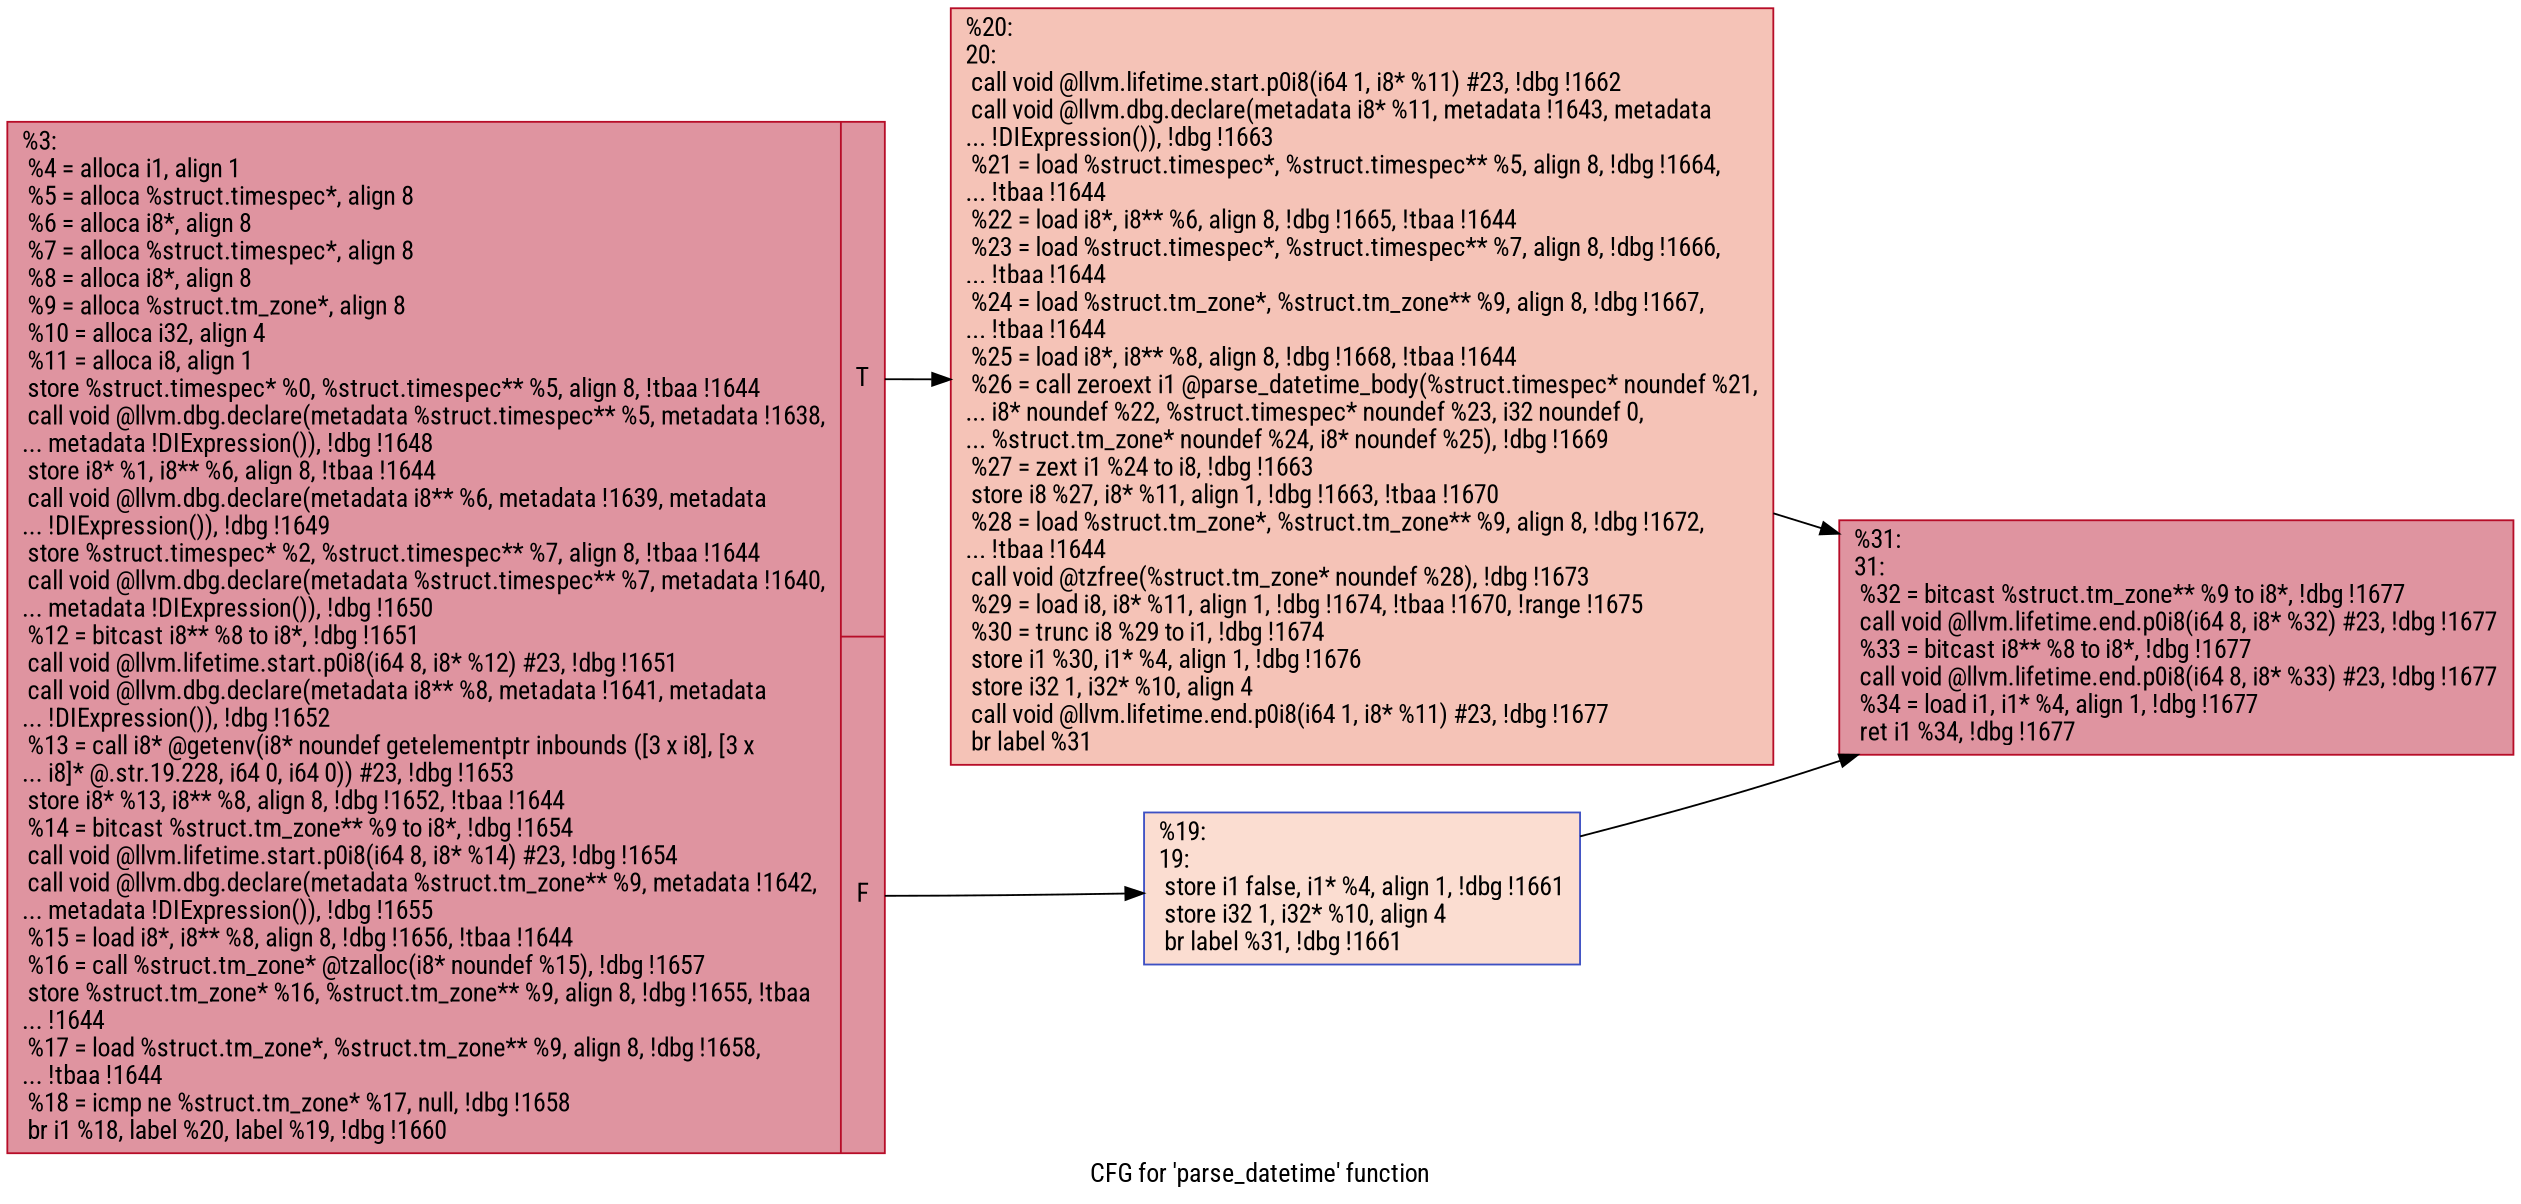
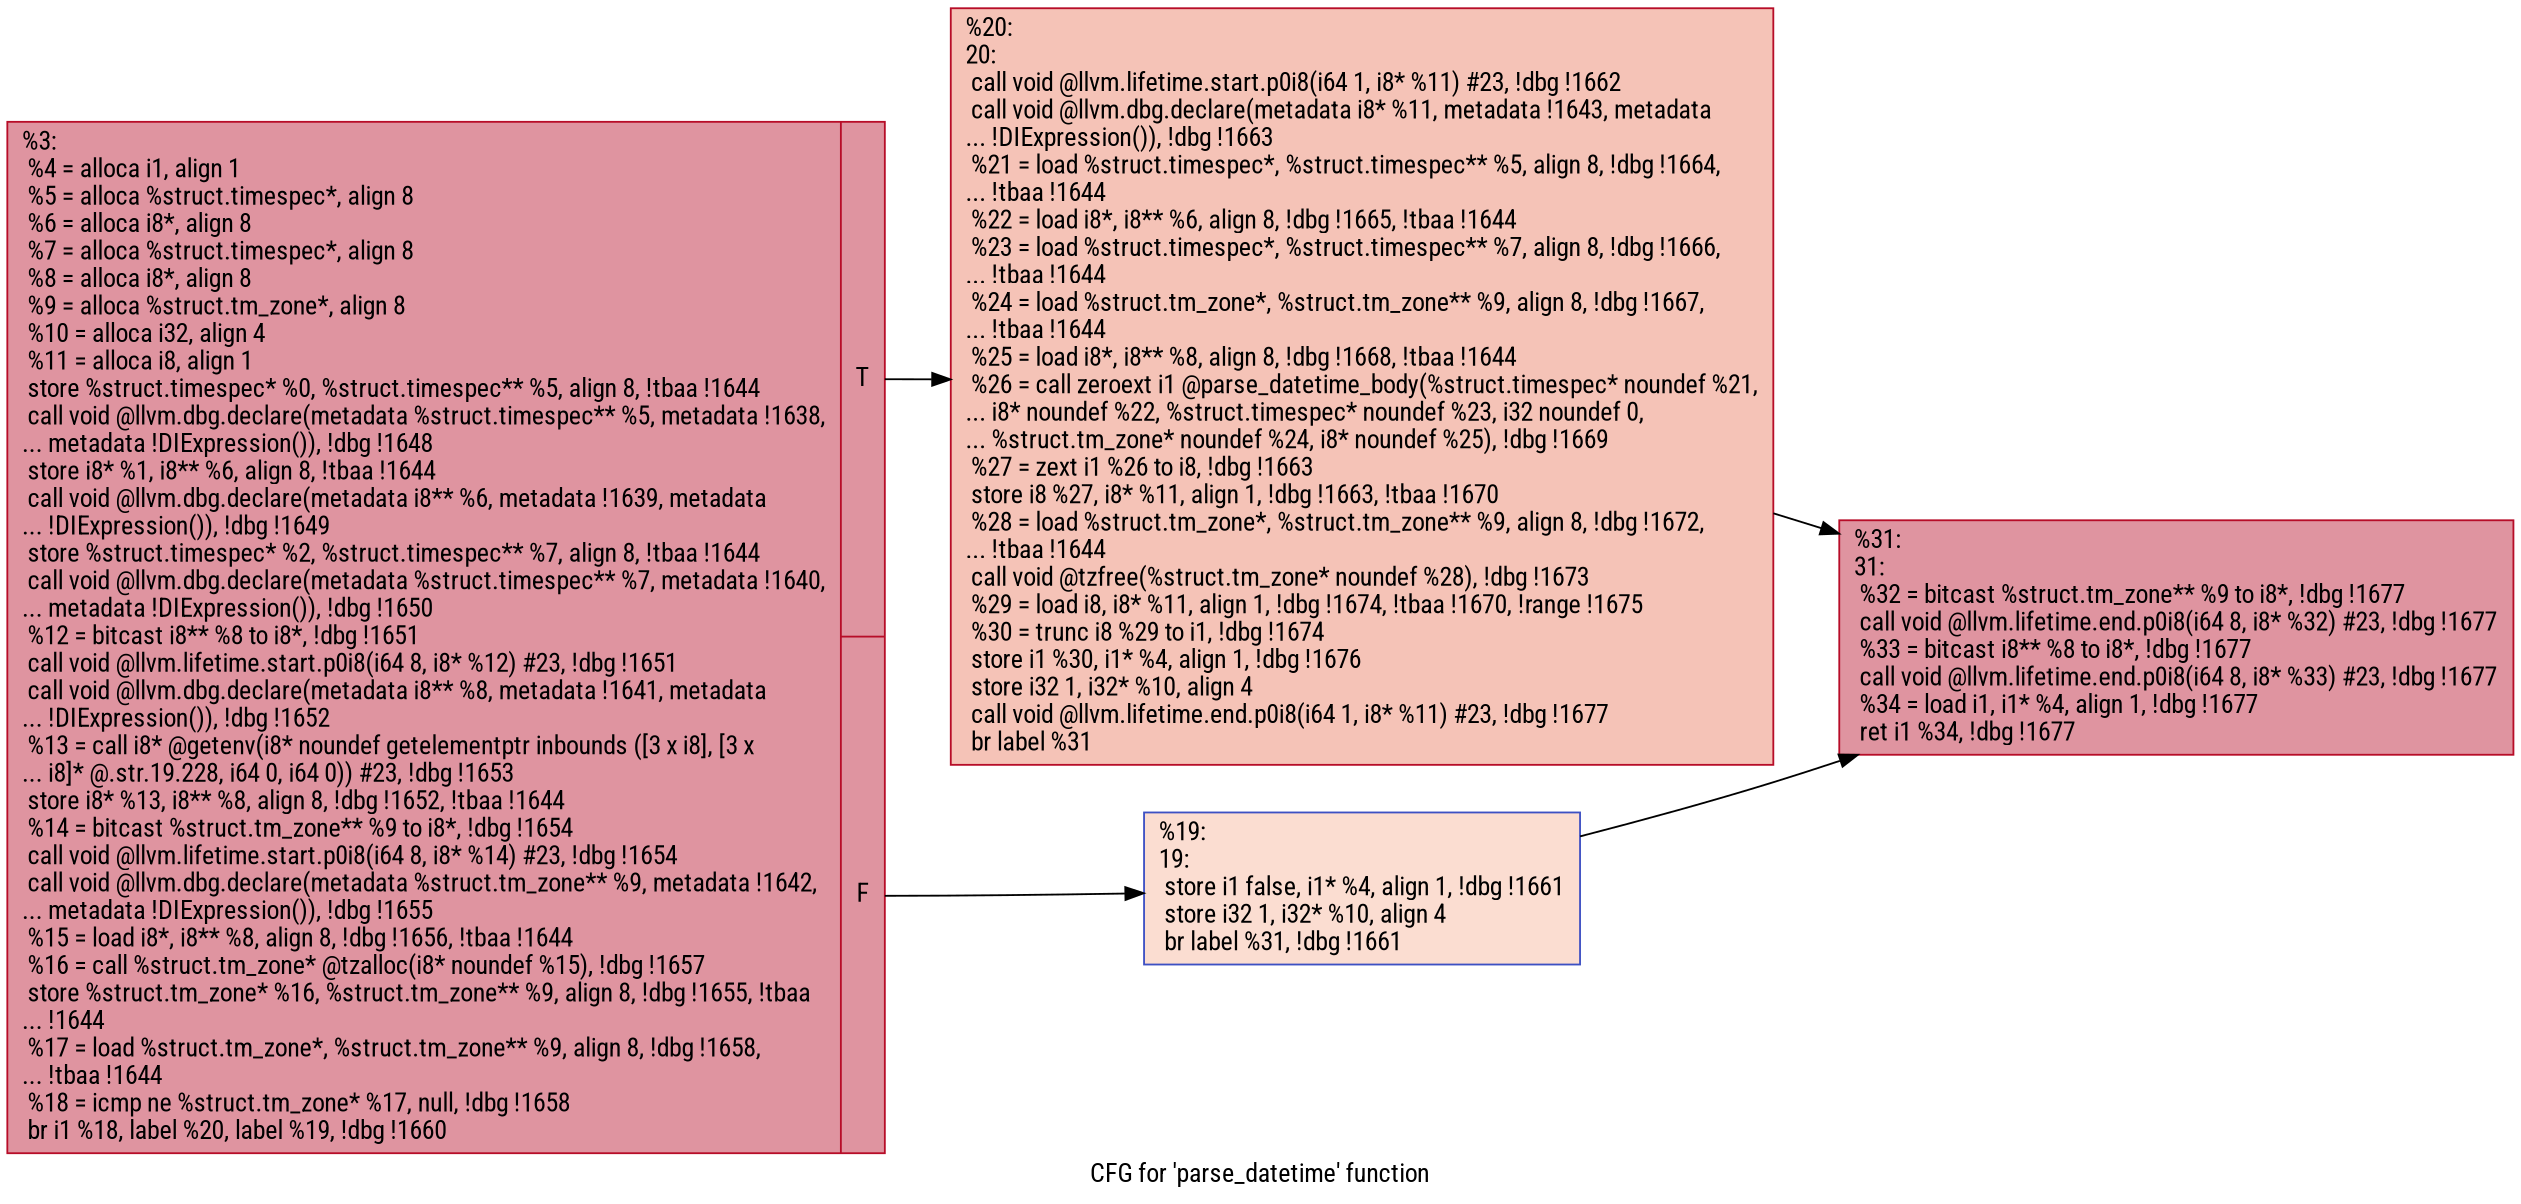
node "%20:": text "%27 = zext i1 %24 to i8, !dbg !1663" -> "%27 = zext i1 %26 to i8, !dbg !1663"
